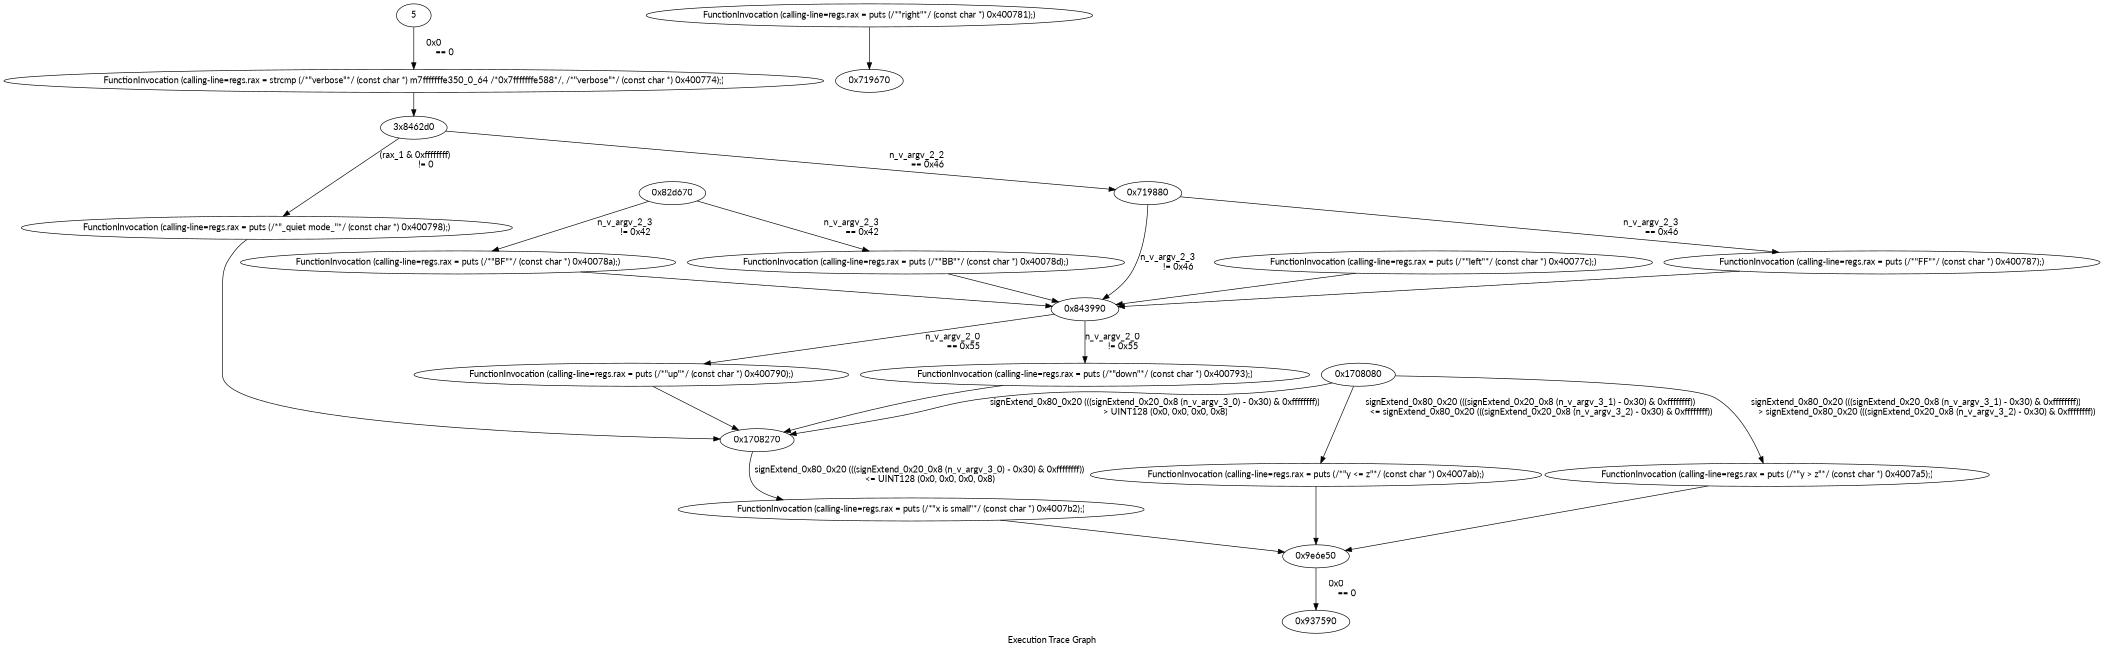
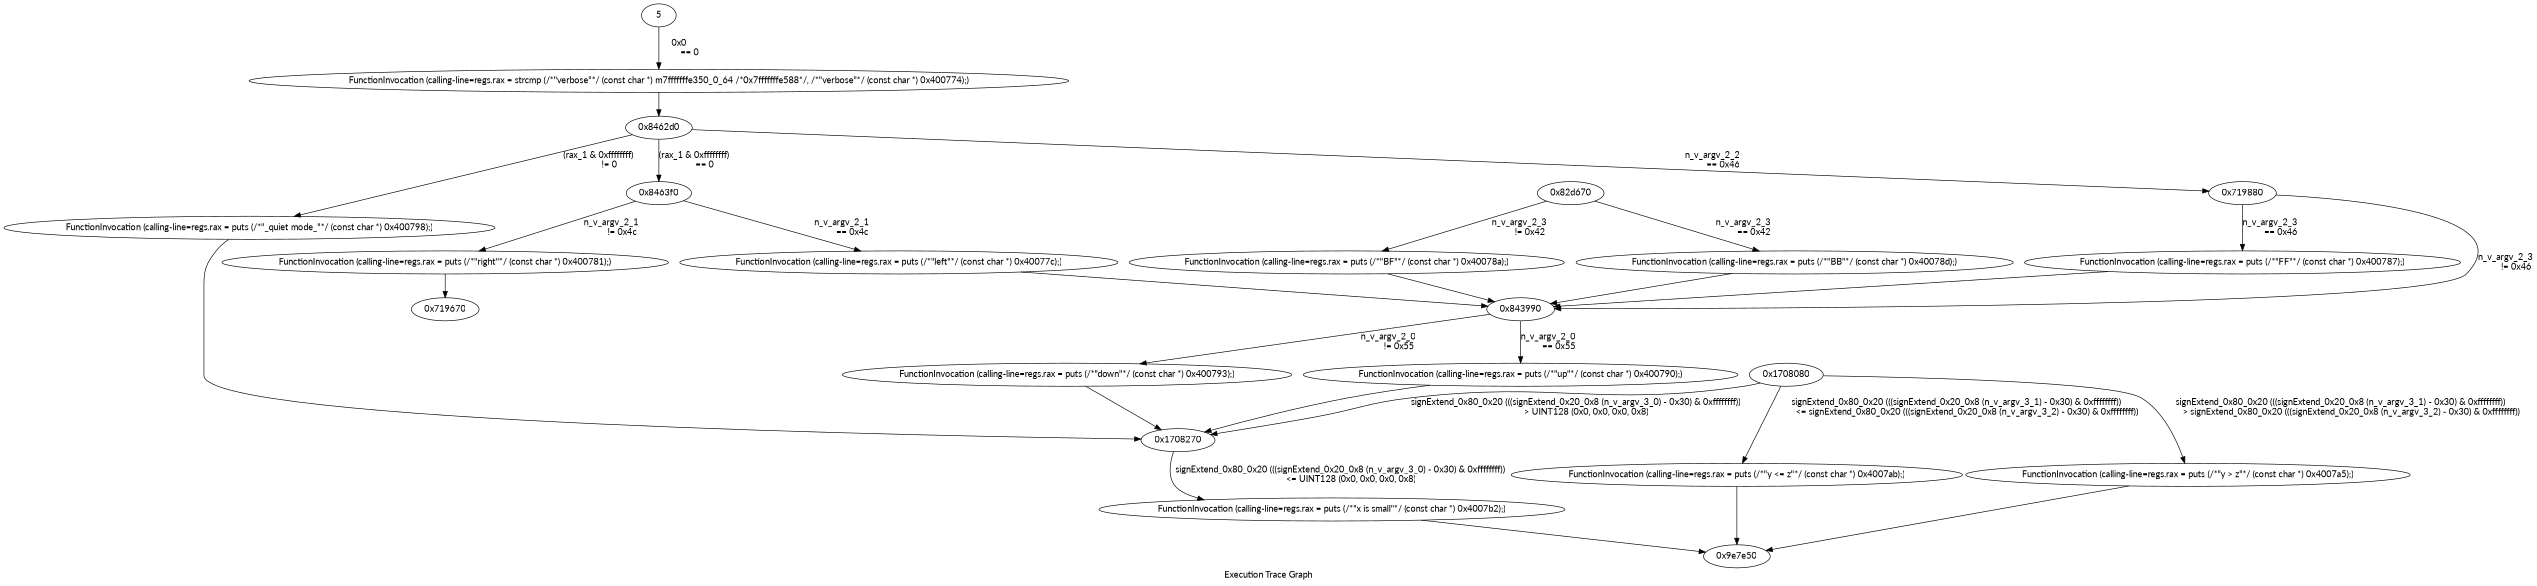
node "3x8462d0": label "3x8462d0" -> "0x8462d0"
node "0x8463f0": added
node "0x9e6e50": label "0x9e6e50" -> "0x9e7e50"
node "0x937590": removed
